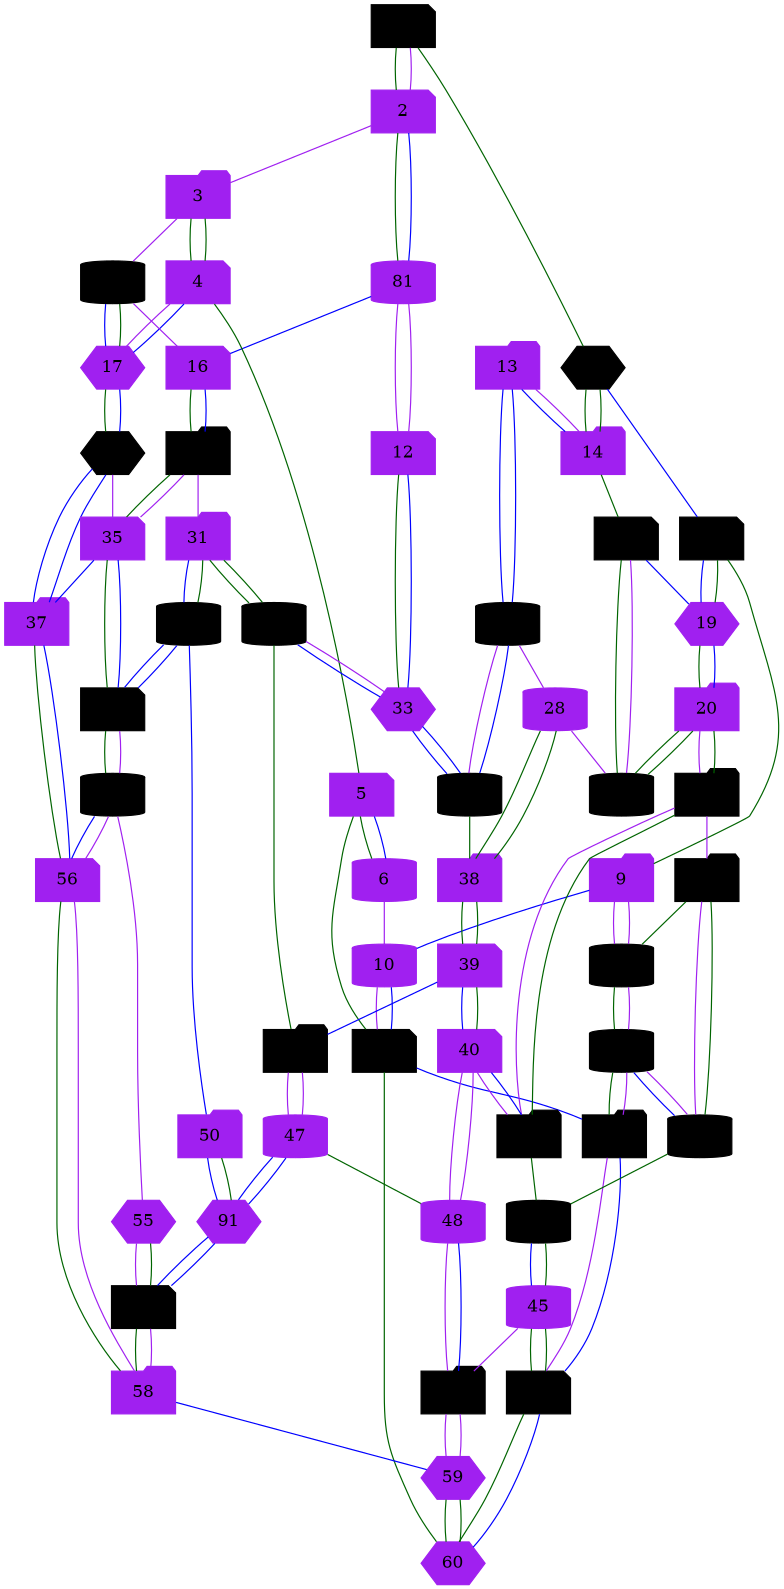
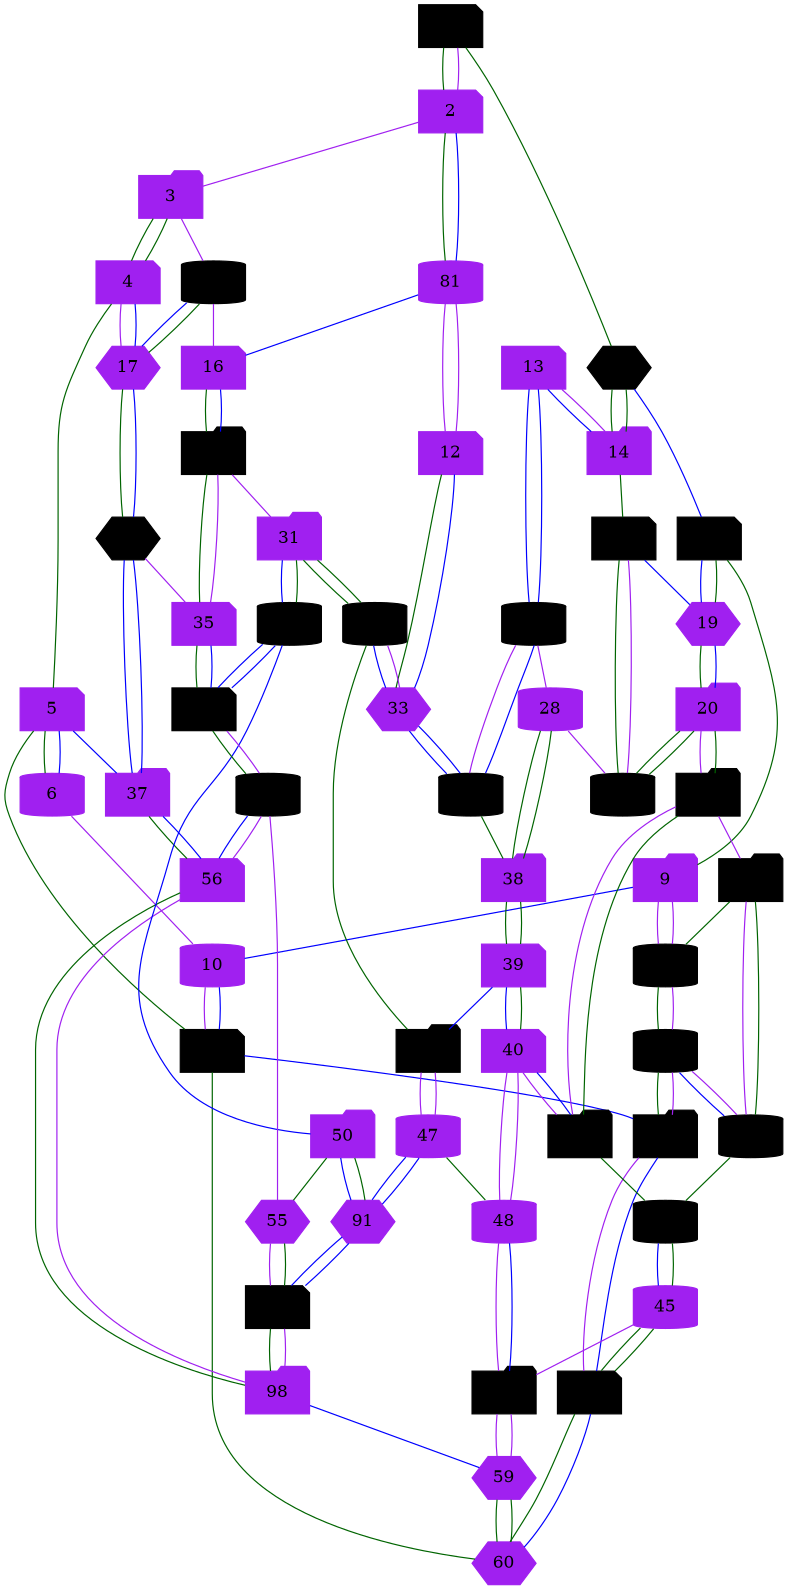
node "13": shape folder -> note
edge "35" -- "37": now "5" -- "37"
edge "50" -- "55": added
node "58": label "58" -> "98"
